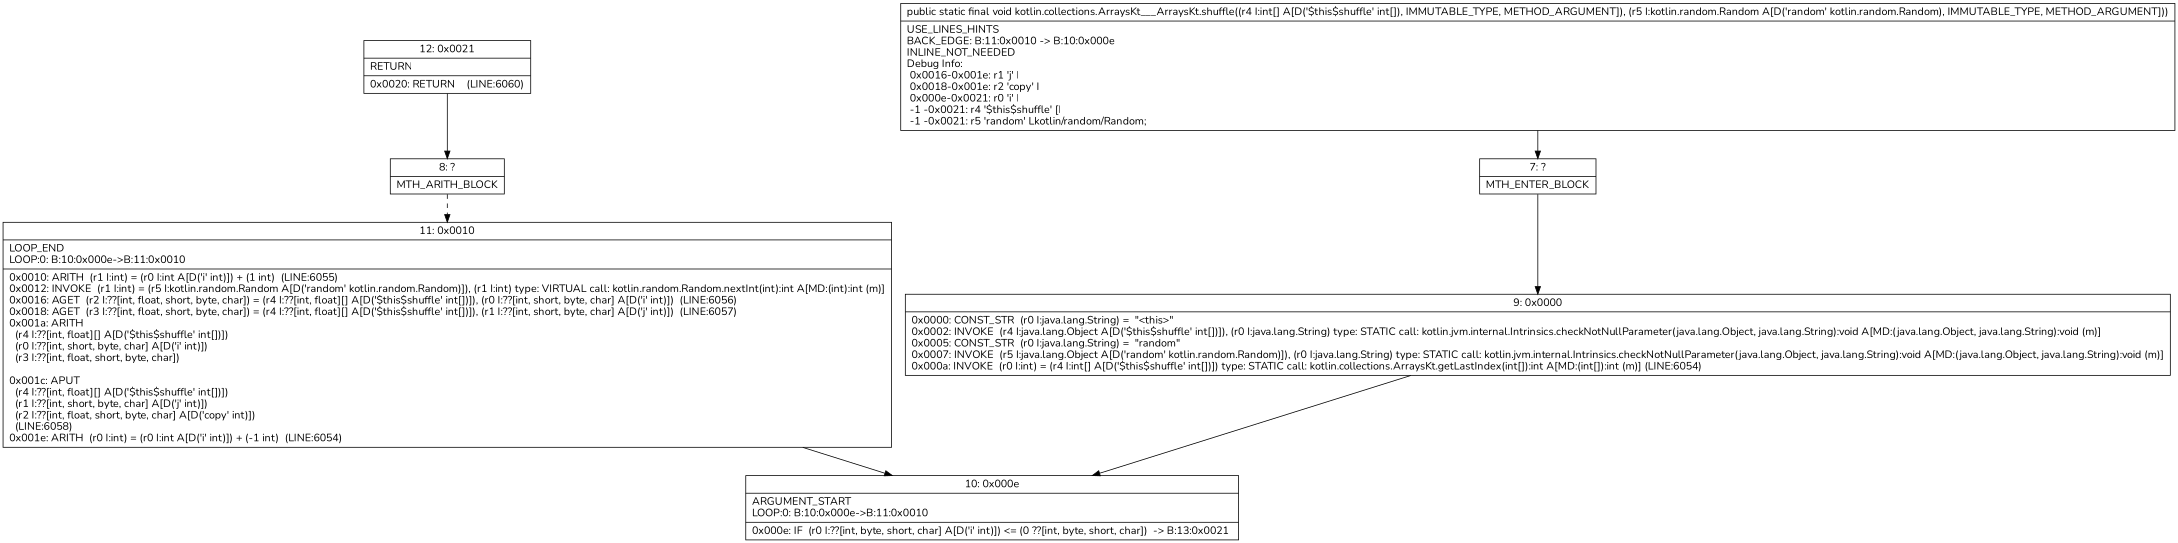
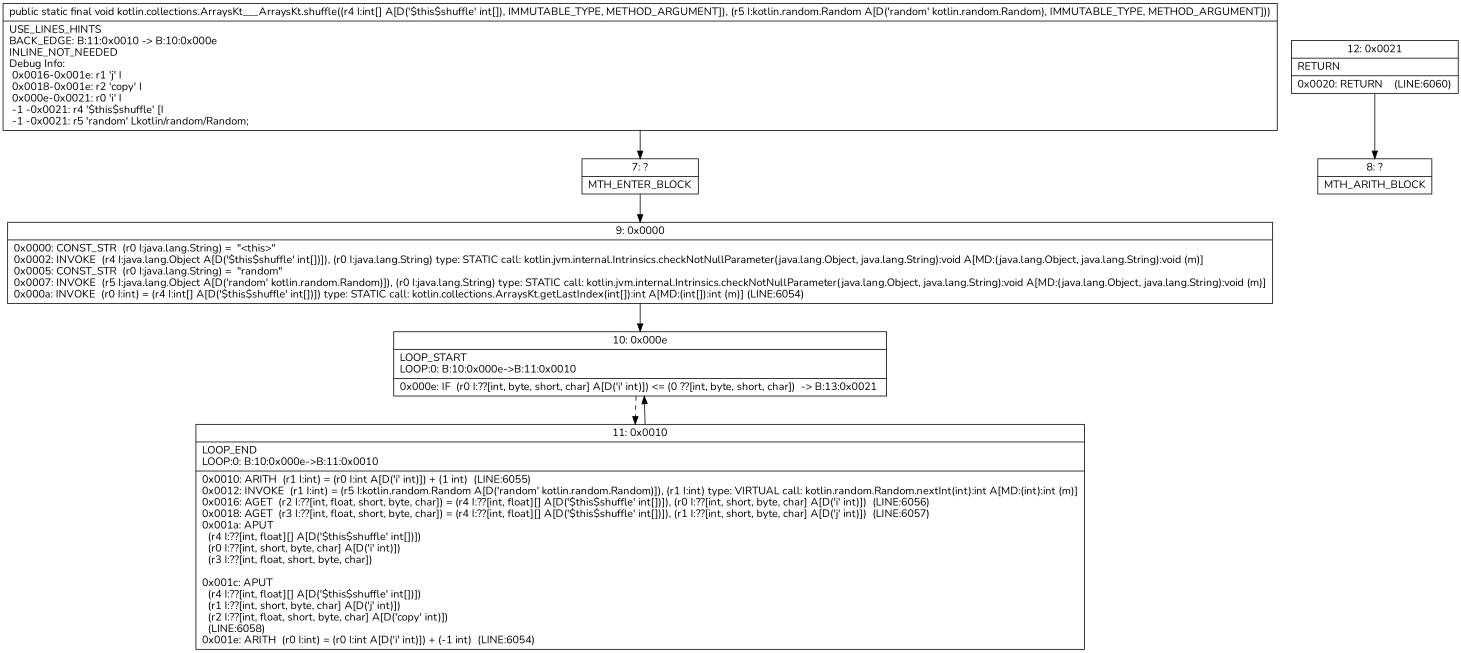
edge "8: ?" -> "11: 0x0010": now "10: 0x000e" -> "11: 0x0010"
node "11: 0x0010": text "0x001a: ARITH" -> "0x001a: APUT"
node "10: 0x000e": text "ARGUMENT_START" -> "LOOP_START"
